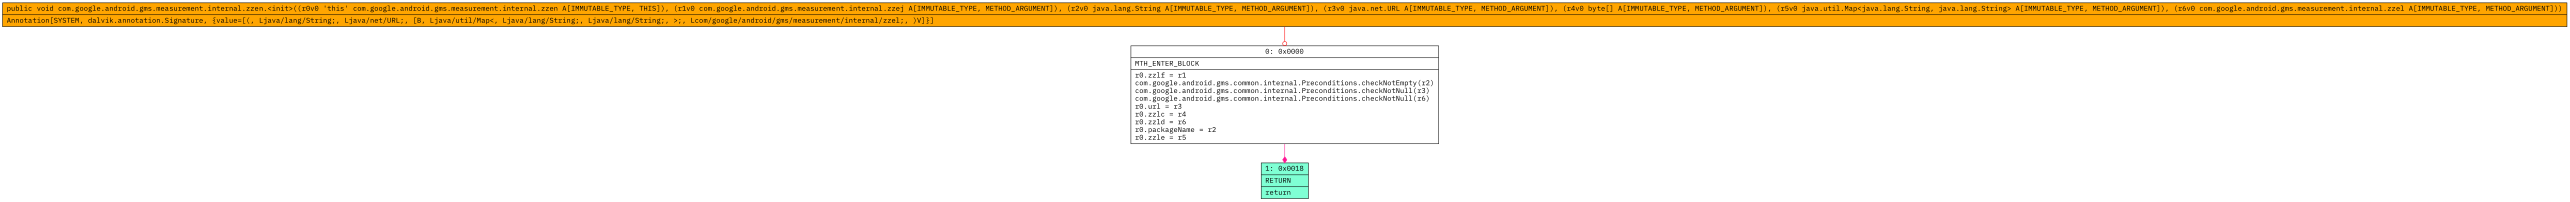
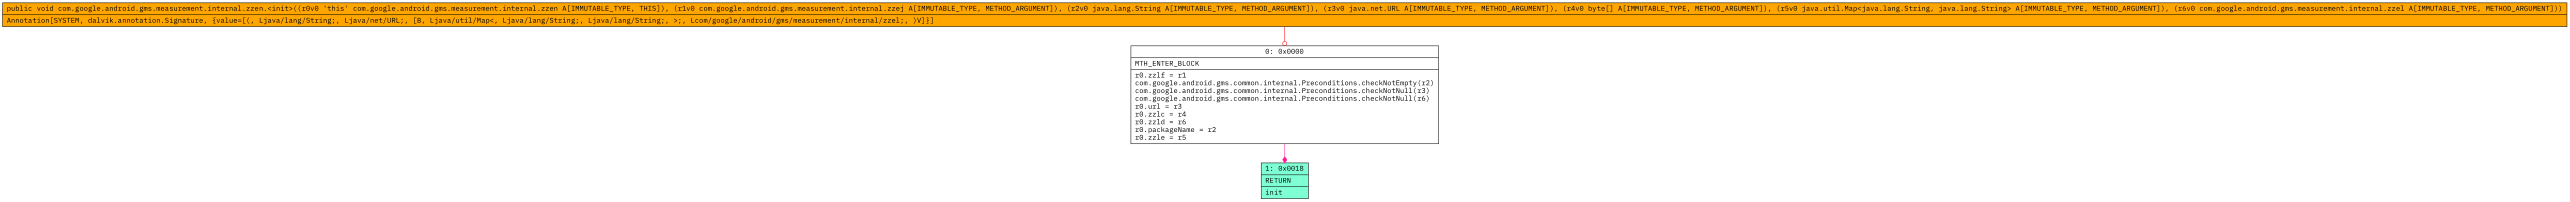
node "1: 0x0018": text "return" -> "init"
